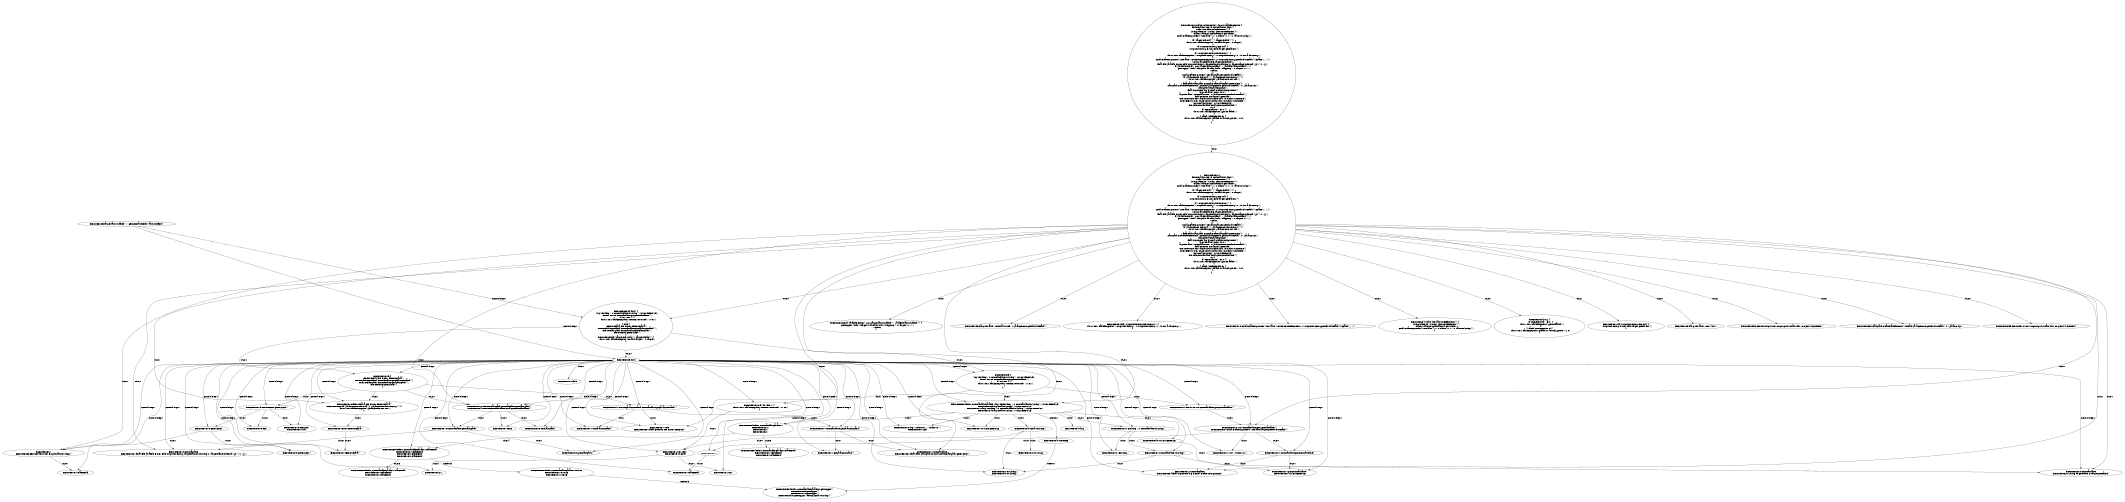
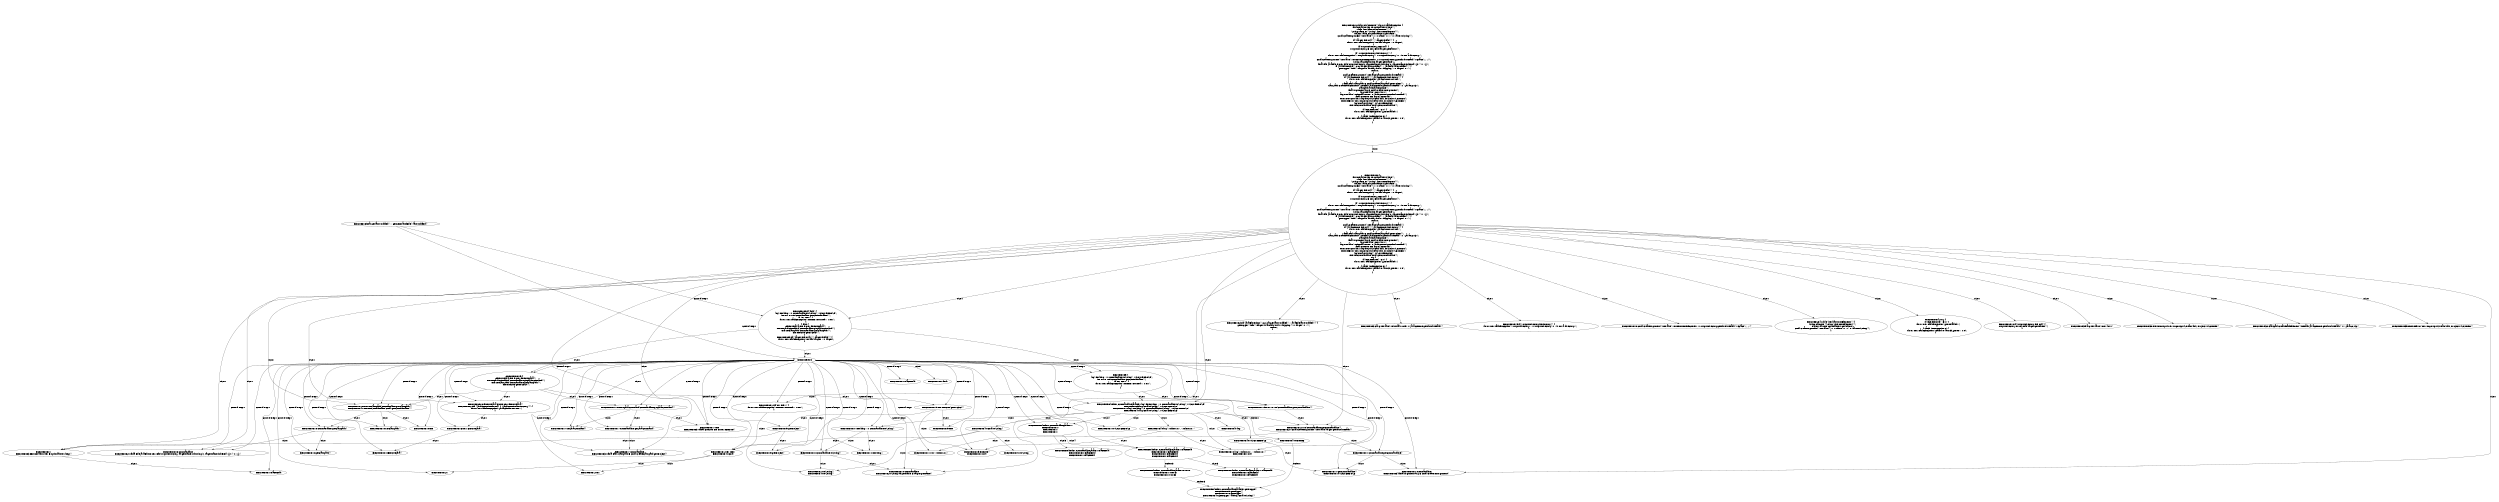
node "execute#?#9:fork": label "execute#?#9:fork" -> "info#?#9:fork"
node "execute#?#10:log(<unknown>,<unknown>) execute#?#-1:get": label "execute#?#10:log(<unknown>,<unknown>) execute#?#-1:get" -> "execute#?#10:log(<unknown>,<unknown>) execute#?#-1:null"
node "execute#?#40:log(<unknown>,<unknown>)": added
node "execute#?#-1:": removed
node "execute#?#17:getJavaCommand()": removed
